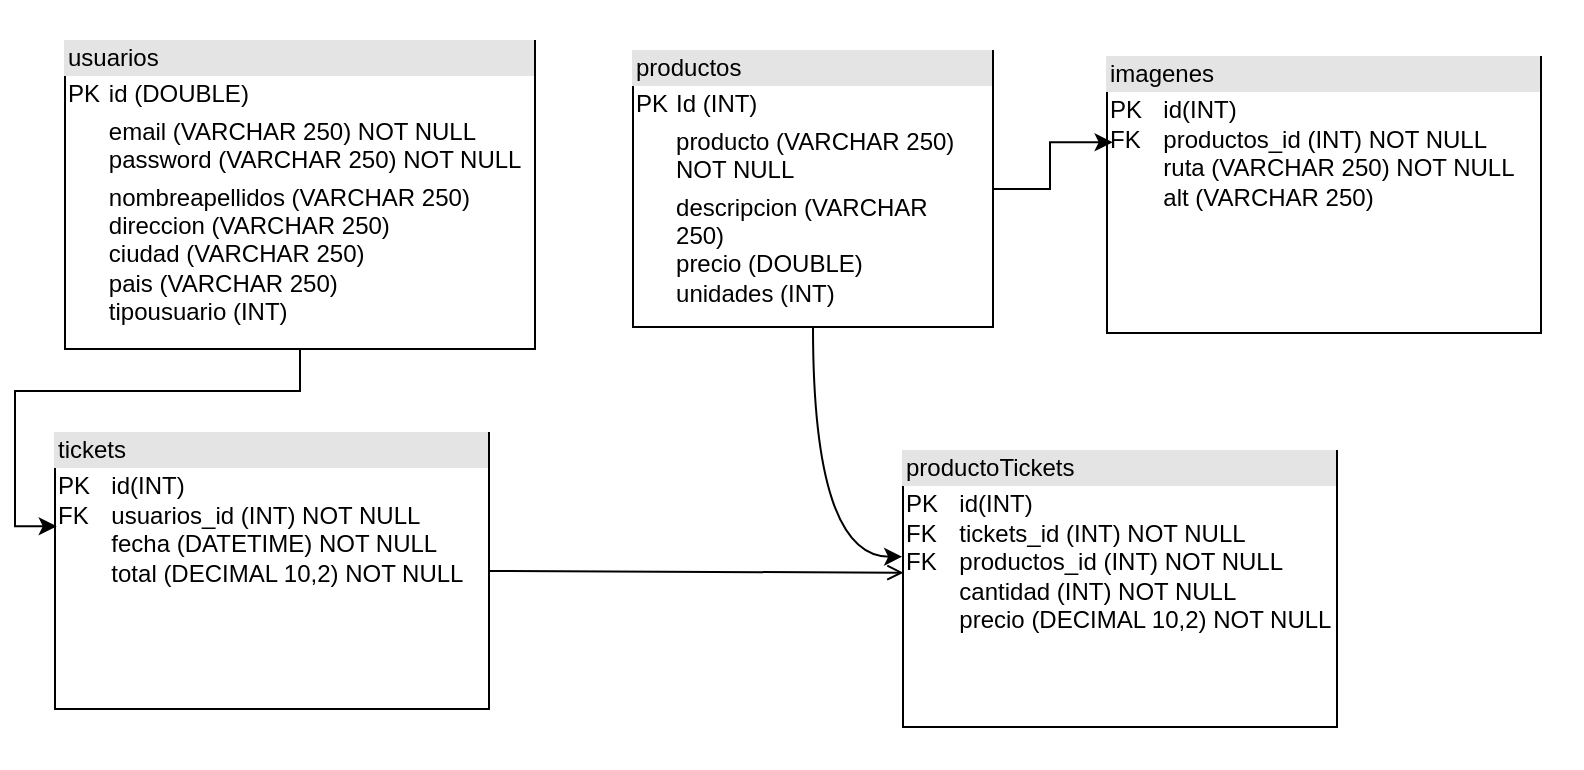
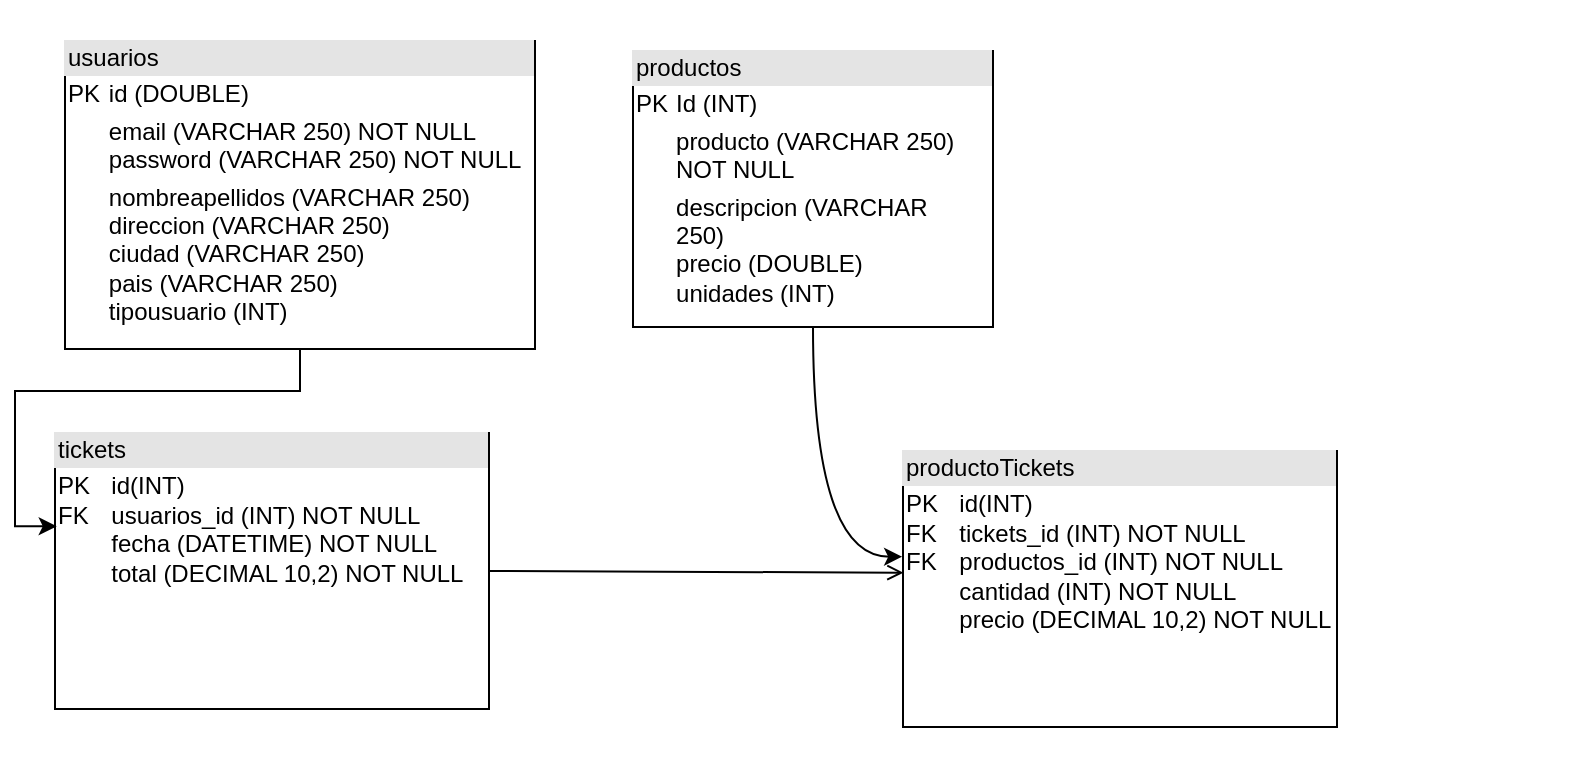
edge "productos PK Id (INT) producto (VARCHAR 250) NOT NULL descripcion (VARCHAR 250) precio (DOUBLE) unidades (INT)" -> "imagenes PK id(INT) FK productos_id (INT) NOT NULL ruta (VARCHAR 250) NOT NULL alt (VARCHAR 250)": removed
node "imagenes PK id(INT) FK productos_id (INT) NOT NULL ruta (VARCHAR 250) NOT NULL alt (VARCHAR 250)": removed
